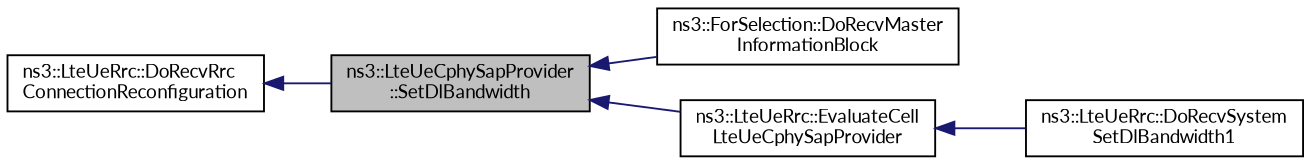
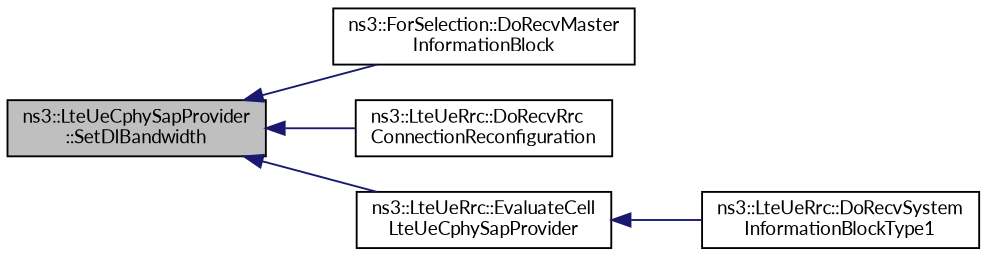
edge "ns3::LteUeCphySapProvider ::SetDlBandwidth" -> "ns3::LteUeRrc::DoRecvRrc ConnectionReconfiguration": reversed
node "ns3::LteUeRrc::DoRecvSystem SetDlBandwidth1": label "ns3::LteUeRrc::DoRecvSystem SetDlBandwidth1" -> "ns3::LteUeRrc::DoRecvSystem InformationBlockType1"
